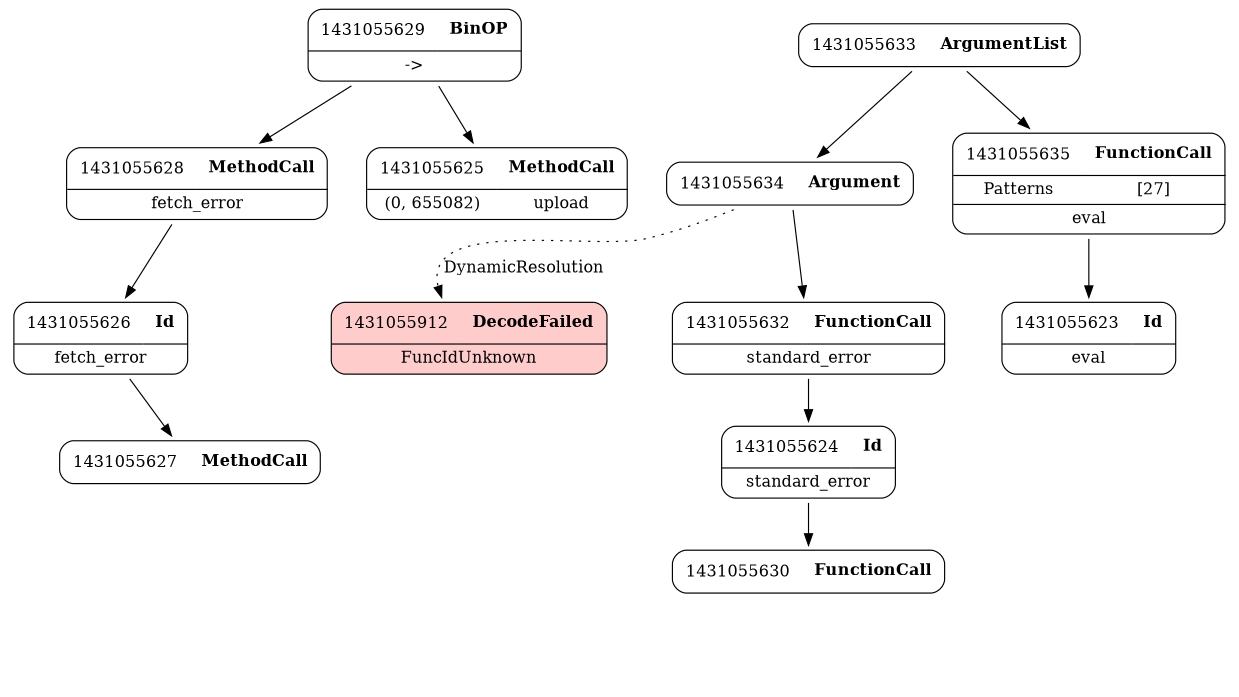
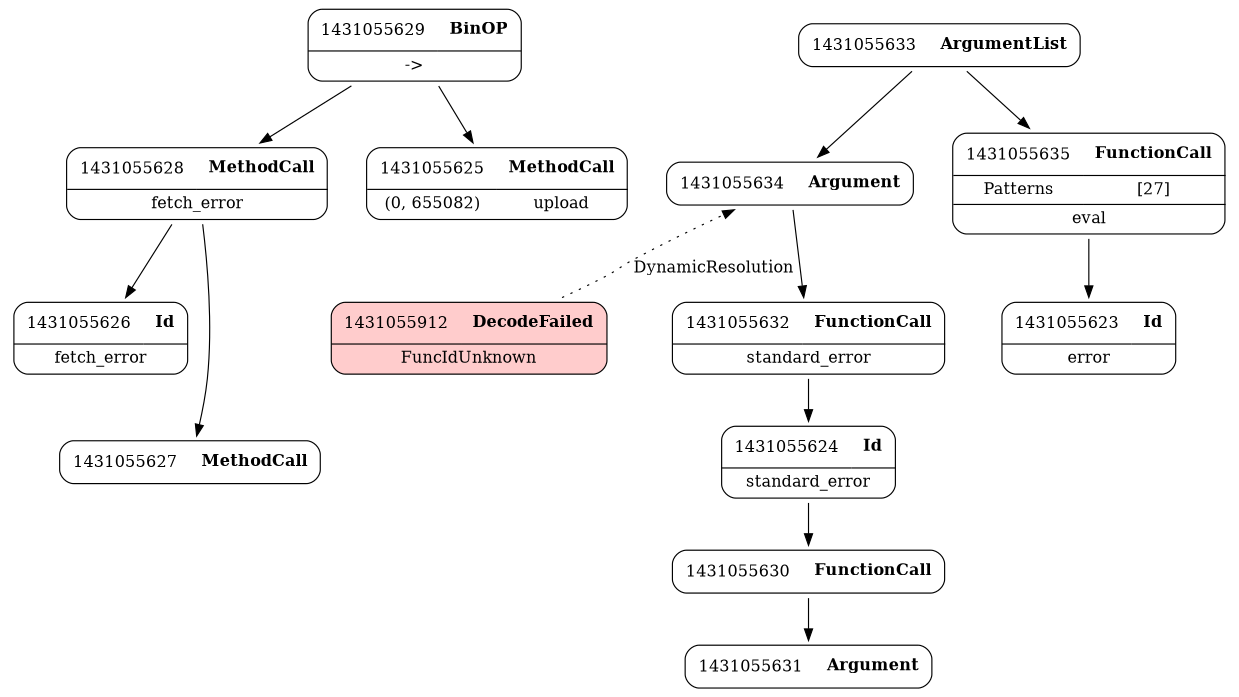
edge "1431055634" -> "1431055912": reversed
node "1431055623": text "eval" -> "error"
edge "1431055626" -> "1431055627": now "1431055628" -> "1431055627"
node "1431055631": added
